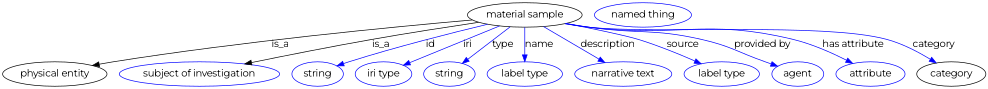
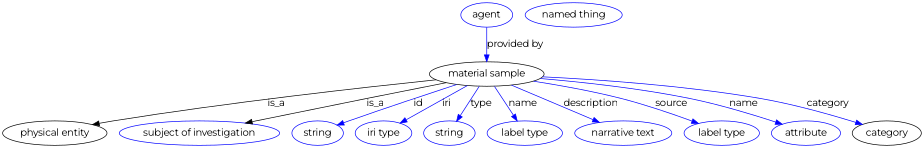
edge "material sample" -> "agent": reversed
edge "material sample" -> "attribute": label "has attribute" -> "name"
